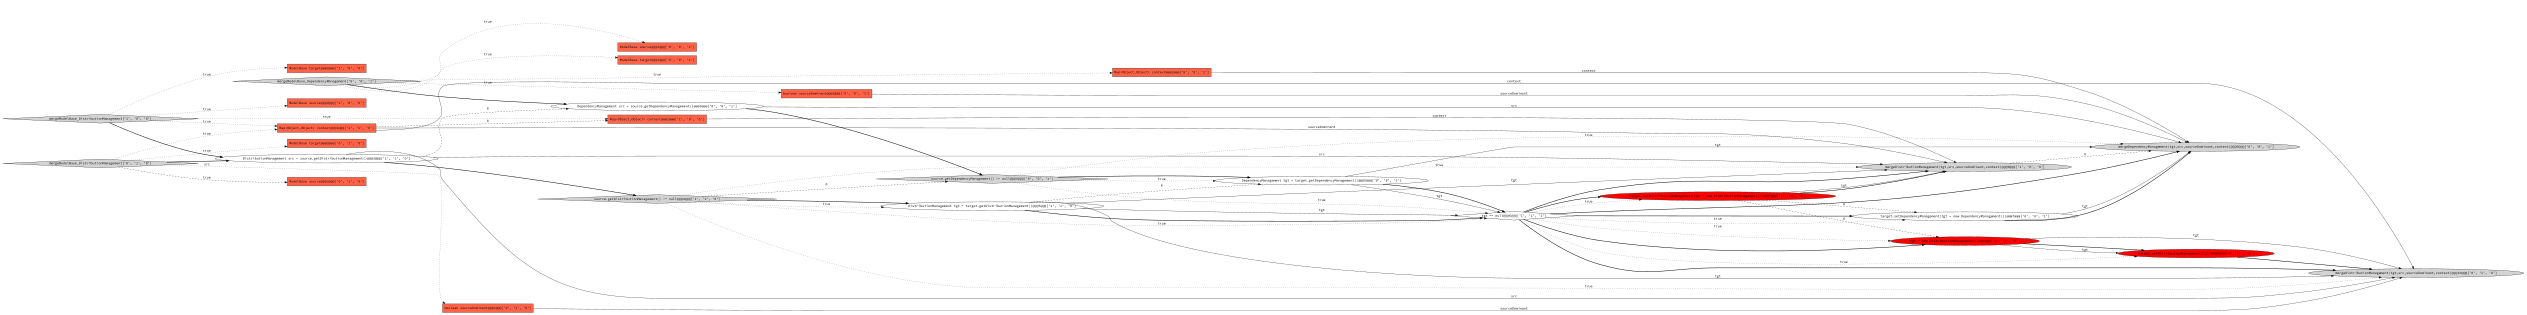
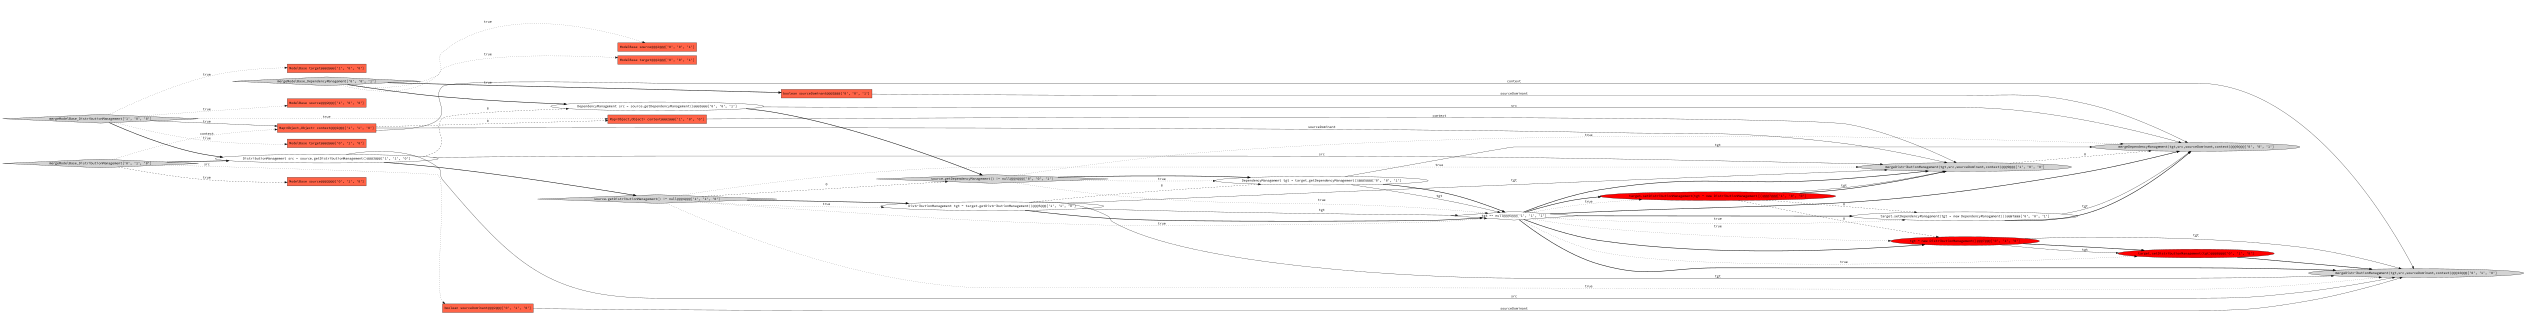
node "Map<Object,Object> context@@@2@@@['0', '0', '1']": removed
edge "mergeModelBase_DependencyManagement['0', '0', '1']" -> "boolean sourceDominant@@@2@@@['0', '0', '1']": style dotted -> bold
edge "mergeModelBase_DistributionManagement['1', '0', '0']" -> "Map<Object,Object> context@@@2@@@['1', '1', '0']": style dotted -> solid
edge "mergeModelBase_DistributionManagement['0', '1', '0']" -> "Map<Object,Object> context@@@2@@@['1', '1', '0']": label "true" -> "context"
edge "mergeModelBase_DistributionManagement['0', '1', '0']" -> "ModelBase target@@@2@@@['0', '1', '0']": now "mergeModelBase_DistributionManagement['1', '0', '0']" -> "ModelBase target@@@2@@@['0', '1', '0']"
